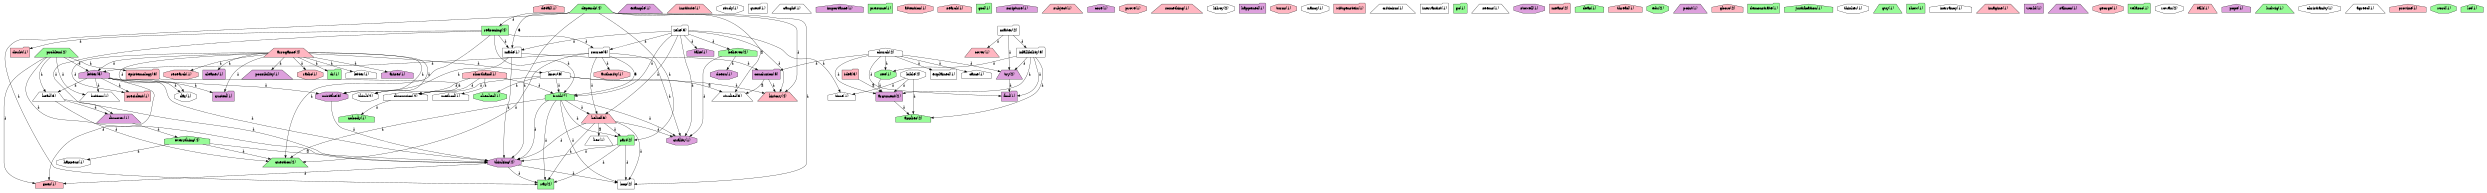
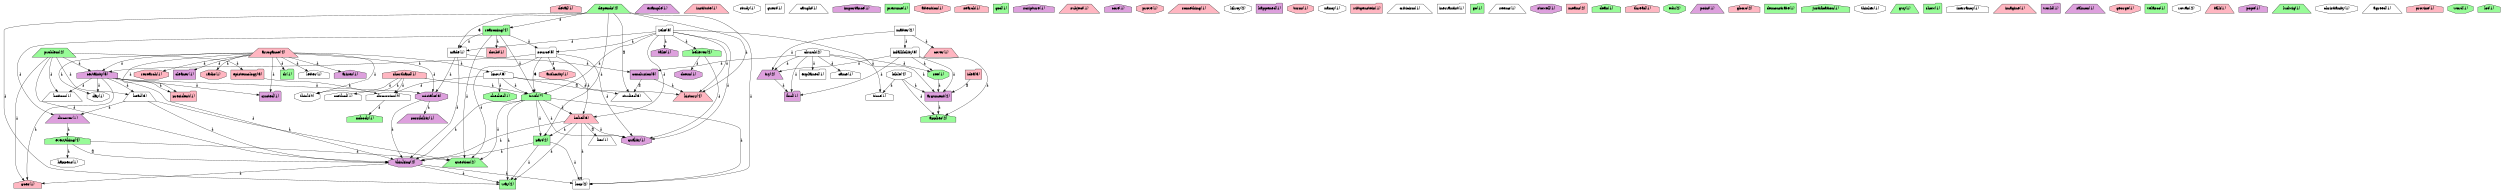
edge "arrogance(4)" -> "possibility(1)": now "mistake(3)" -> "possibility(1)"
node "letter(5)": label "letter(5)" -> "certainty(5)"
edge "depends(4)" -> "thinking(4)": removed, label "1"
